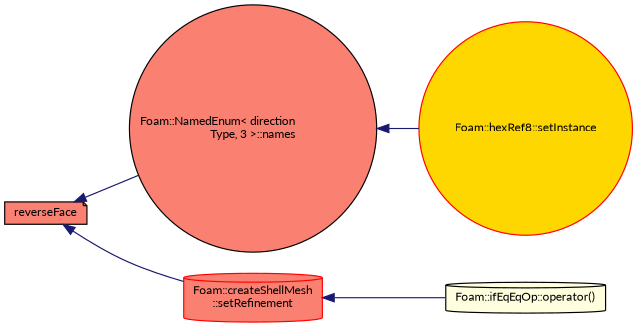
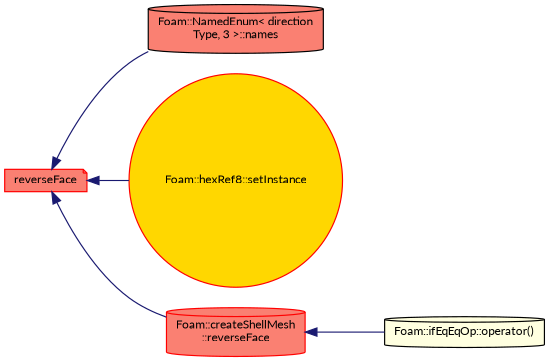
node "Foam::NamedEnum< direction Type, 3 >::names": shape circle -> cylinder
edge "Foam::hexRef8::setInstance" -> "Foam::NamedEnum< direction Type, 3 >::names": now "Foam::hexRef8::setInstance" -> "reverseFace"
node "reverseFace": color black -> red
node "Foam::createShellMesh ::setRefinement": label "Foam::createShellMesh ::setRefinement" -> "Foam::createShellMesh ::reverseFace"
